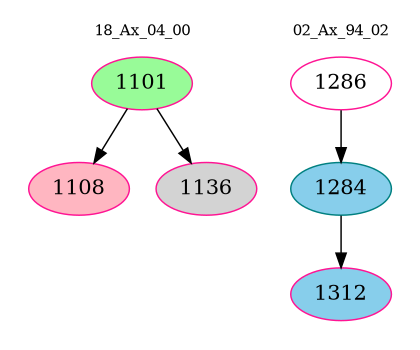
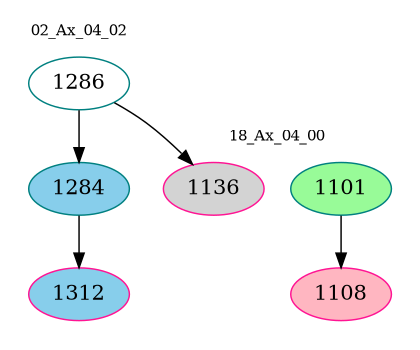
cluster "02_Ax_94_02": label "02_Ax_94_02" -> "02_Ax_04_02"
node "1101": color deeppink -> teal
node "1286": color deeppink -> teal
edge "1101" -> "1136": now "1286" -> "1136"
